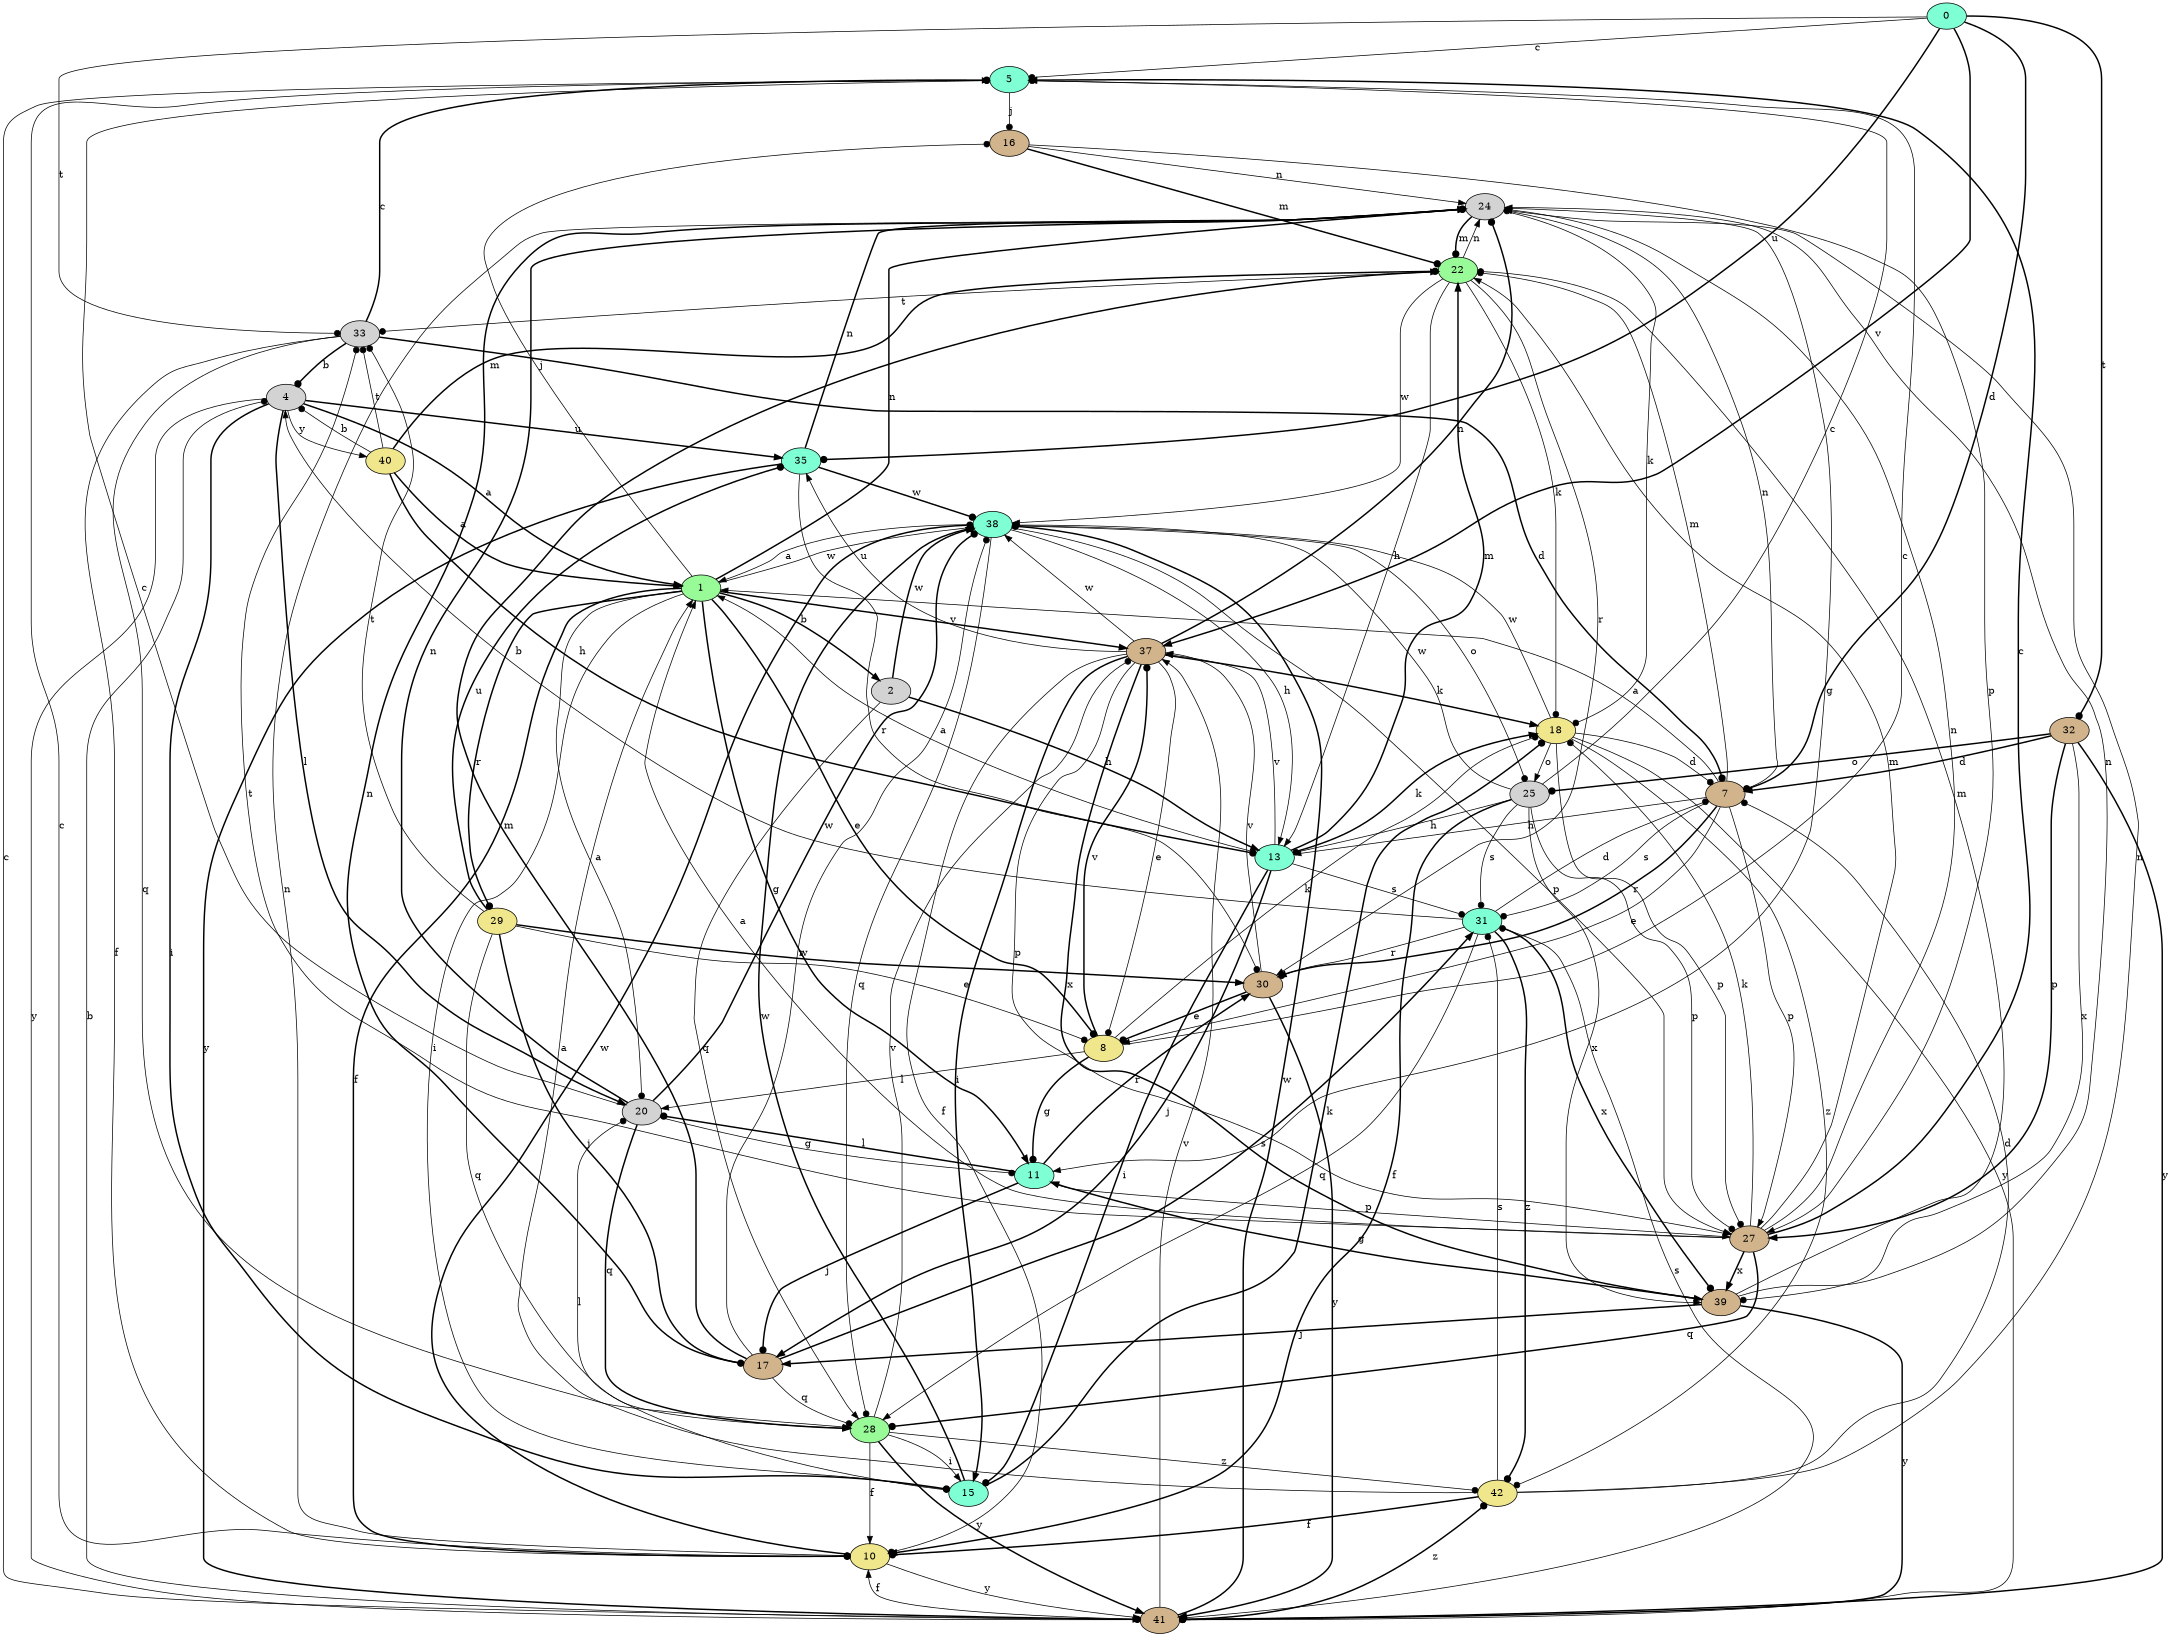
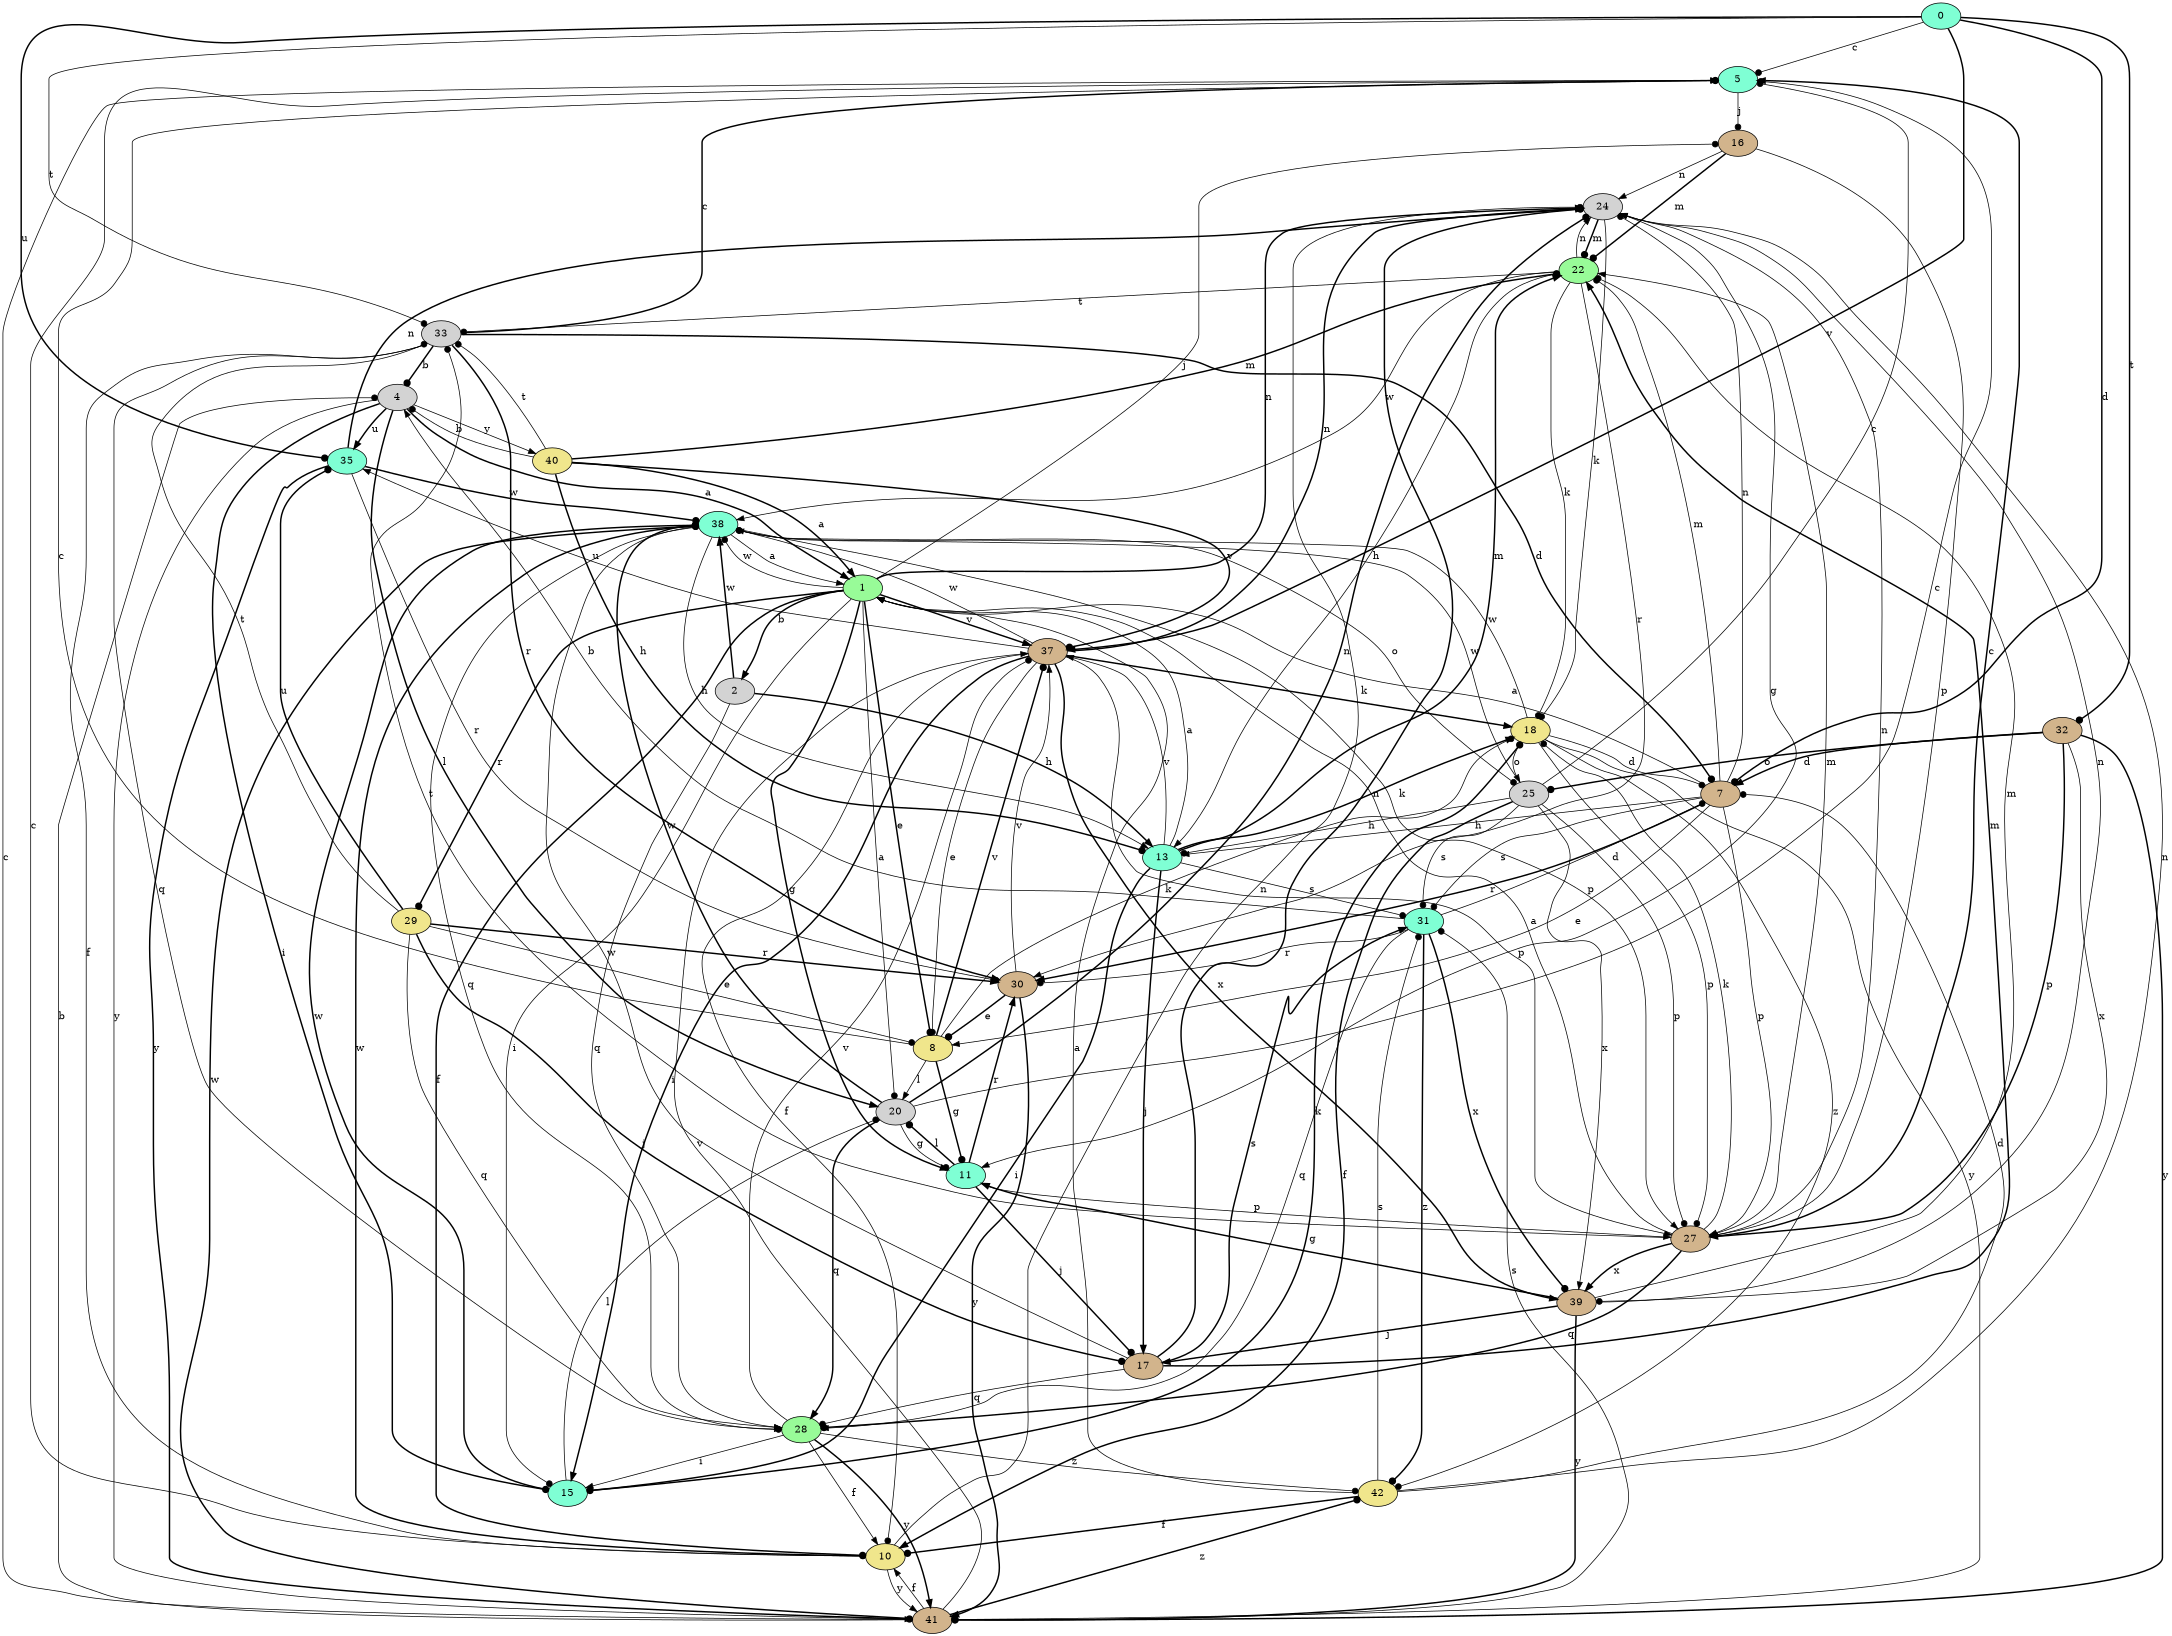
edge "40" -> "37": added, label "v"
edge "24" -> "10": reversed
edge "33" -> "30": added, label "r"
